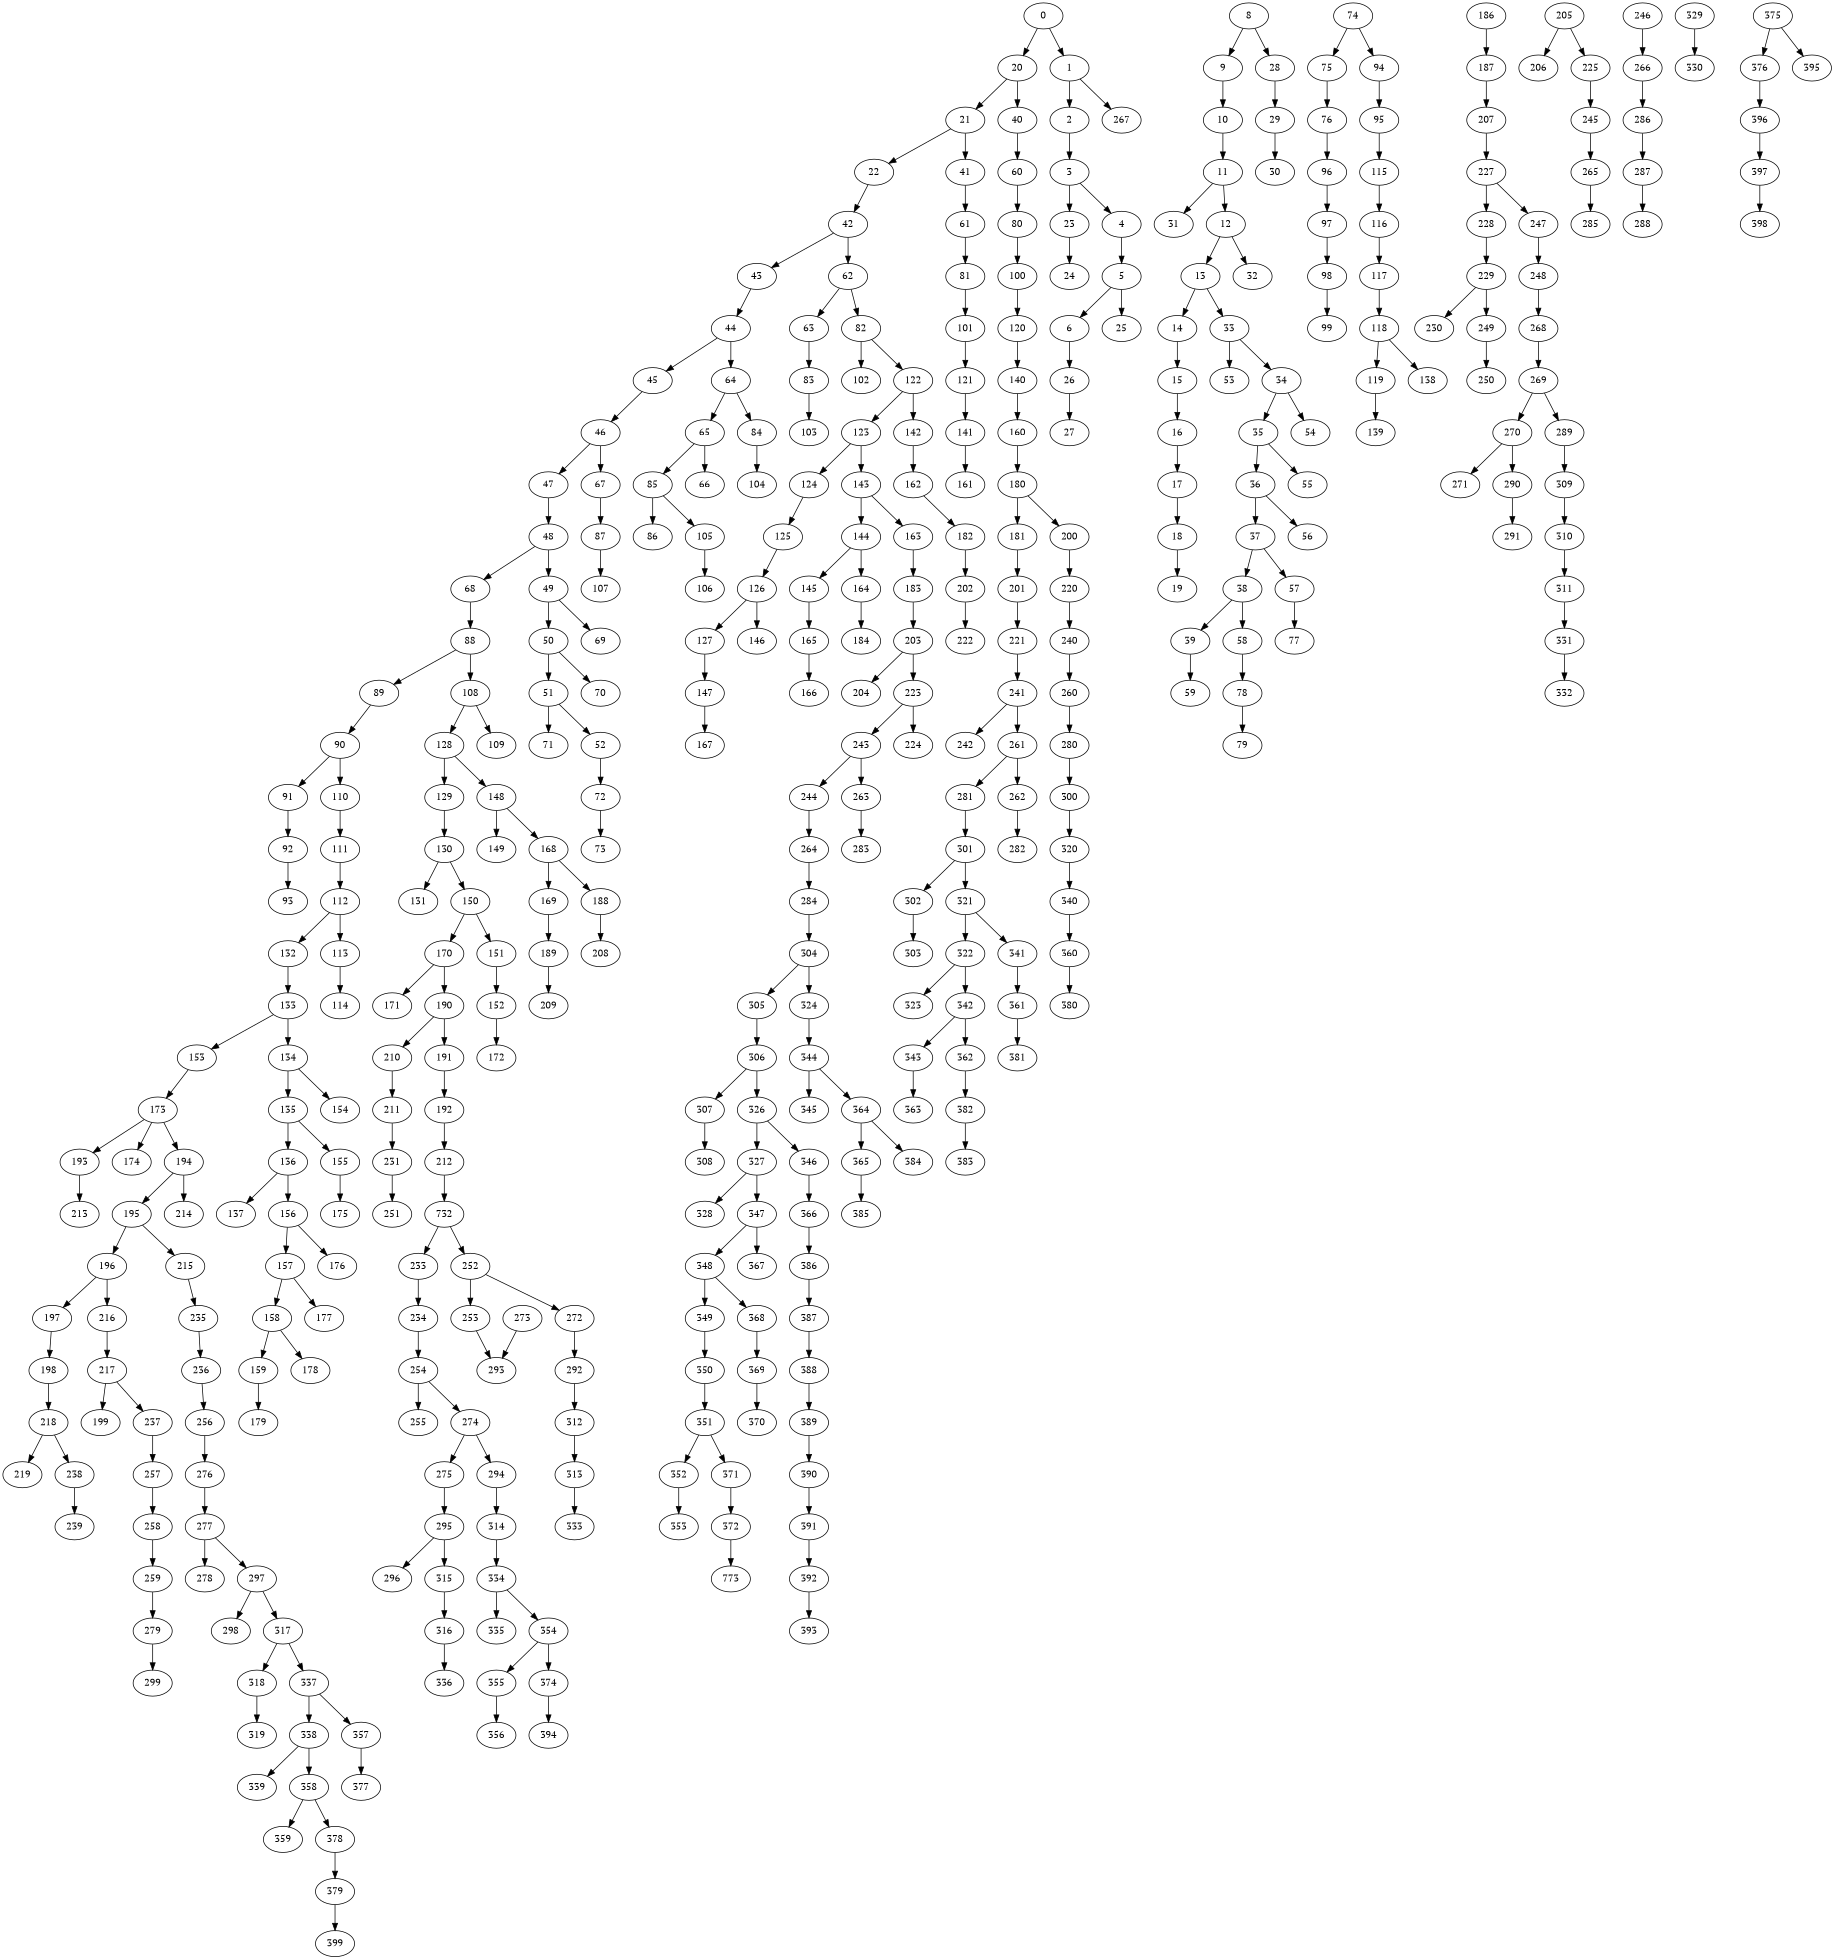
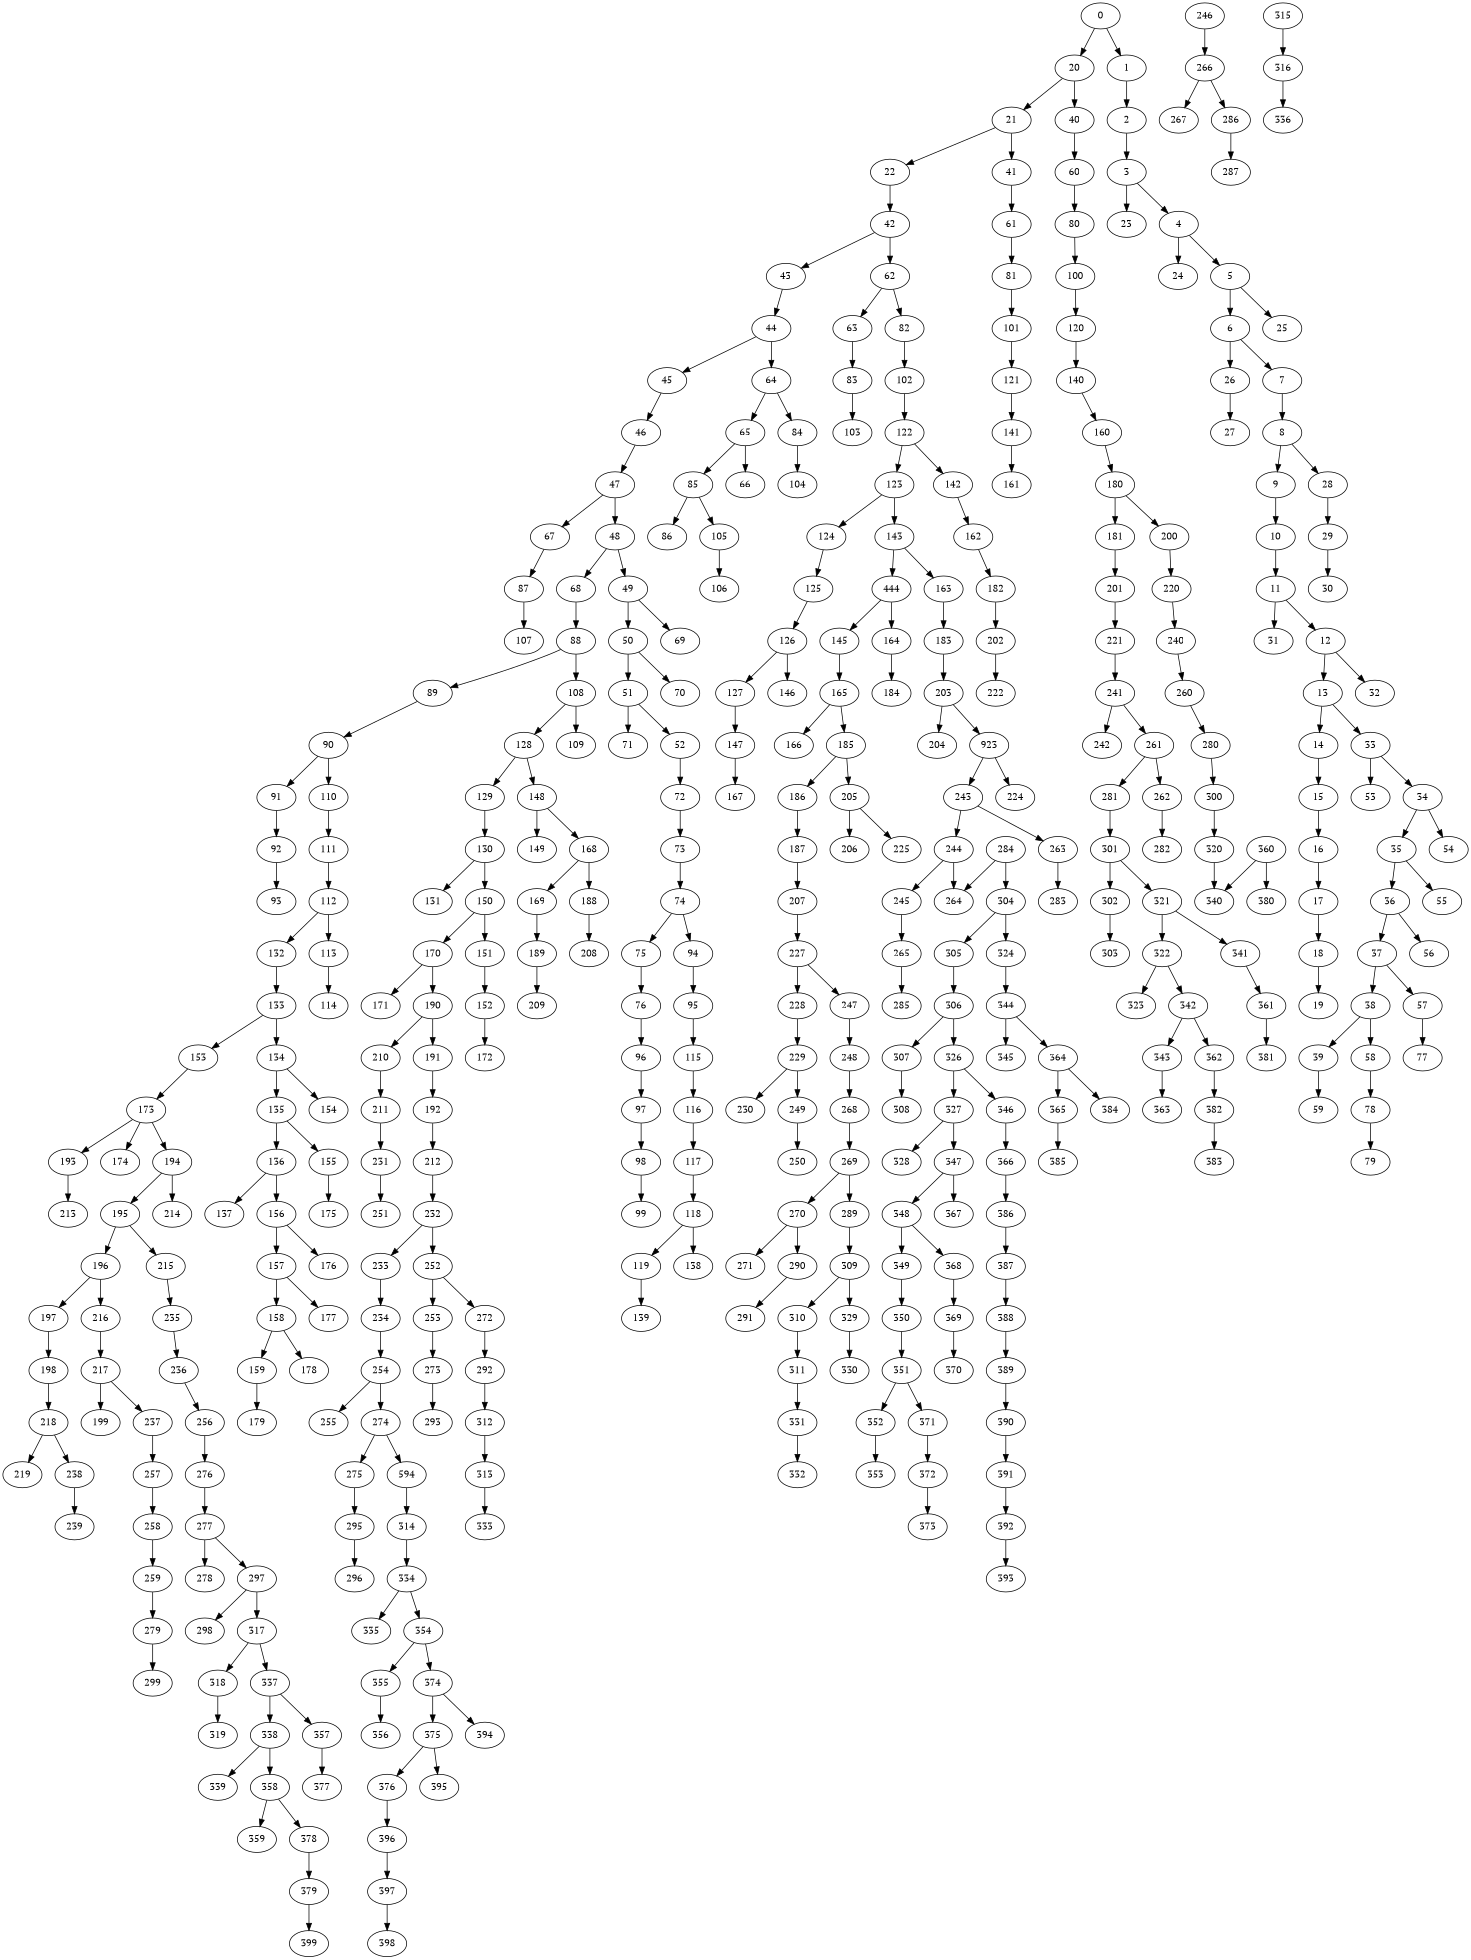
edge "1" -> "267": now "266" -> "267"
edge "225" -> "245": now "244" -> "245"
node "288": removed
edge "23" -> "24": now "4" -> "24"
edge "82" -> "122": now "102" -> "122"
node "7": added
edge "46" -> "67": now "47" -> "67"
node "144": label "144" -> "444"
node "223": label "223" -> "923"
node "185": added
edge "73" -> "74": added
edge "264" -> "284": reversed
edge "340" -> "360": reversed
node "732": label "732" -> "232"
edge "309" -> "329": added
edge "253" -> "293": now "253" -> "273"
node "294": label "294" -> "594"
edge "295" -> "315": removed
node "773": label "773" -> "373"
edge "374" -> "375": added
